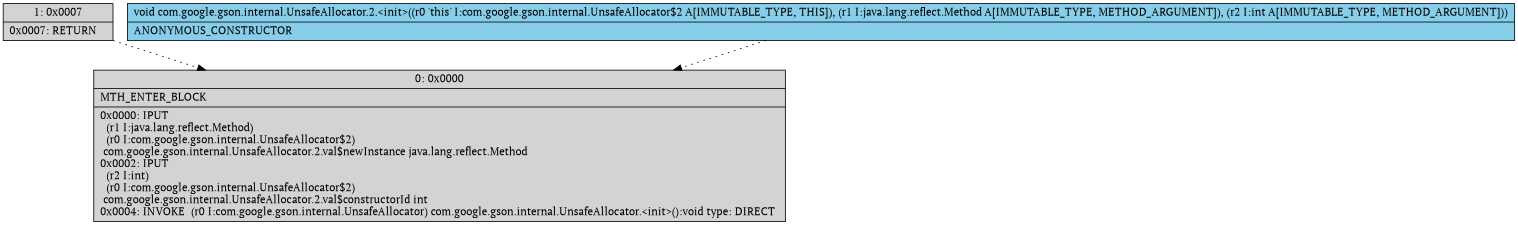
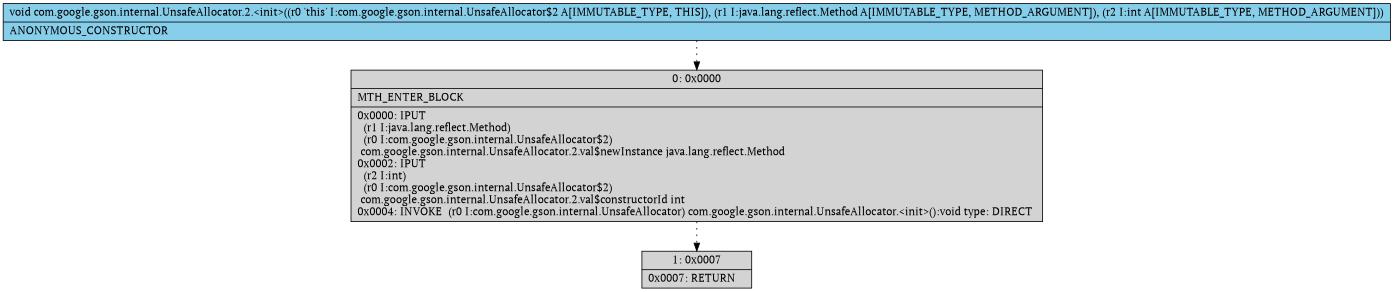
edge "1: 0x0007" -> "0: 0x0000": reversed
